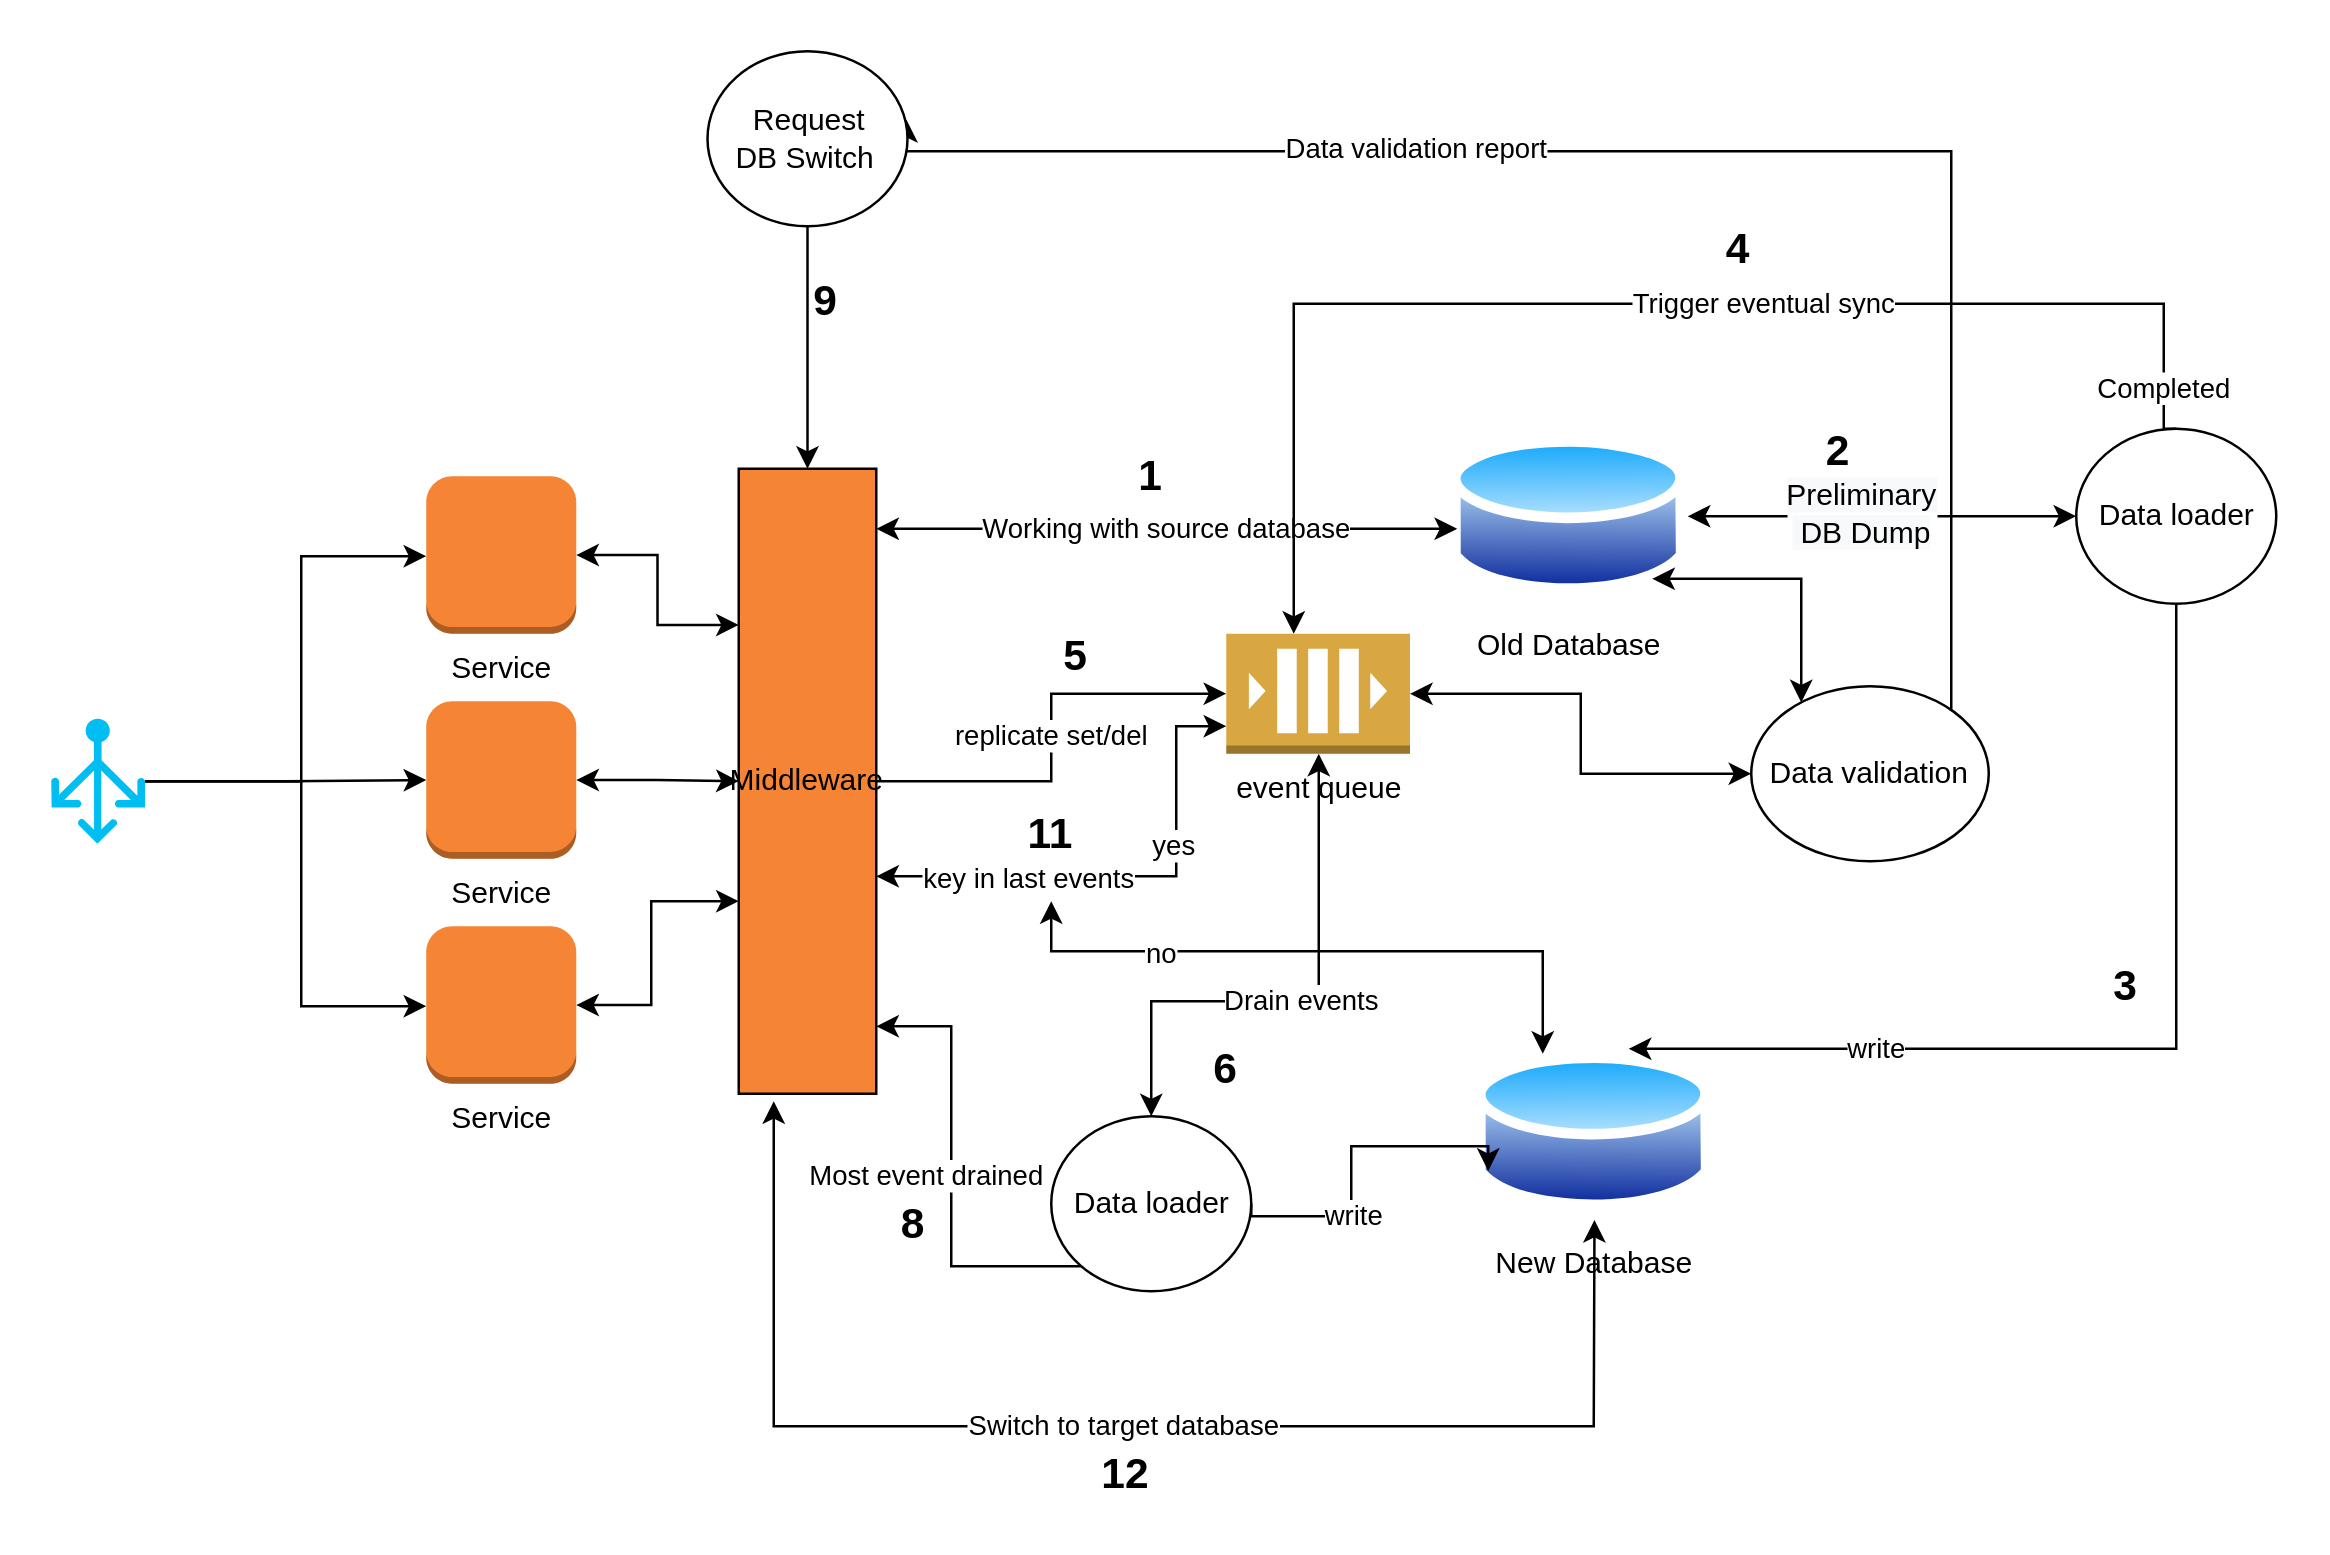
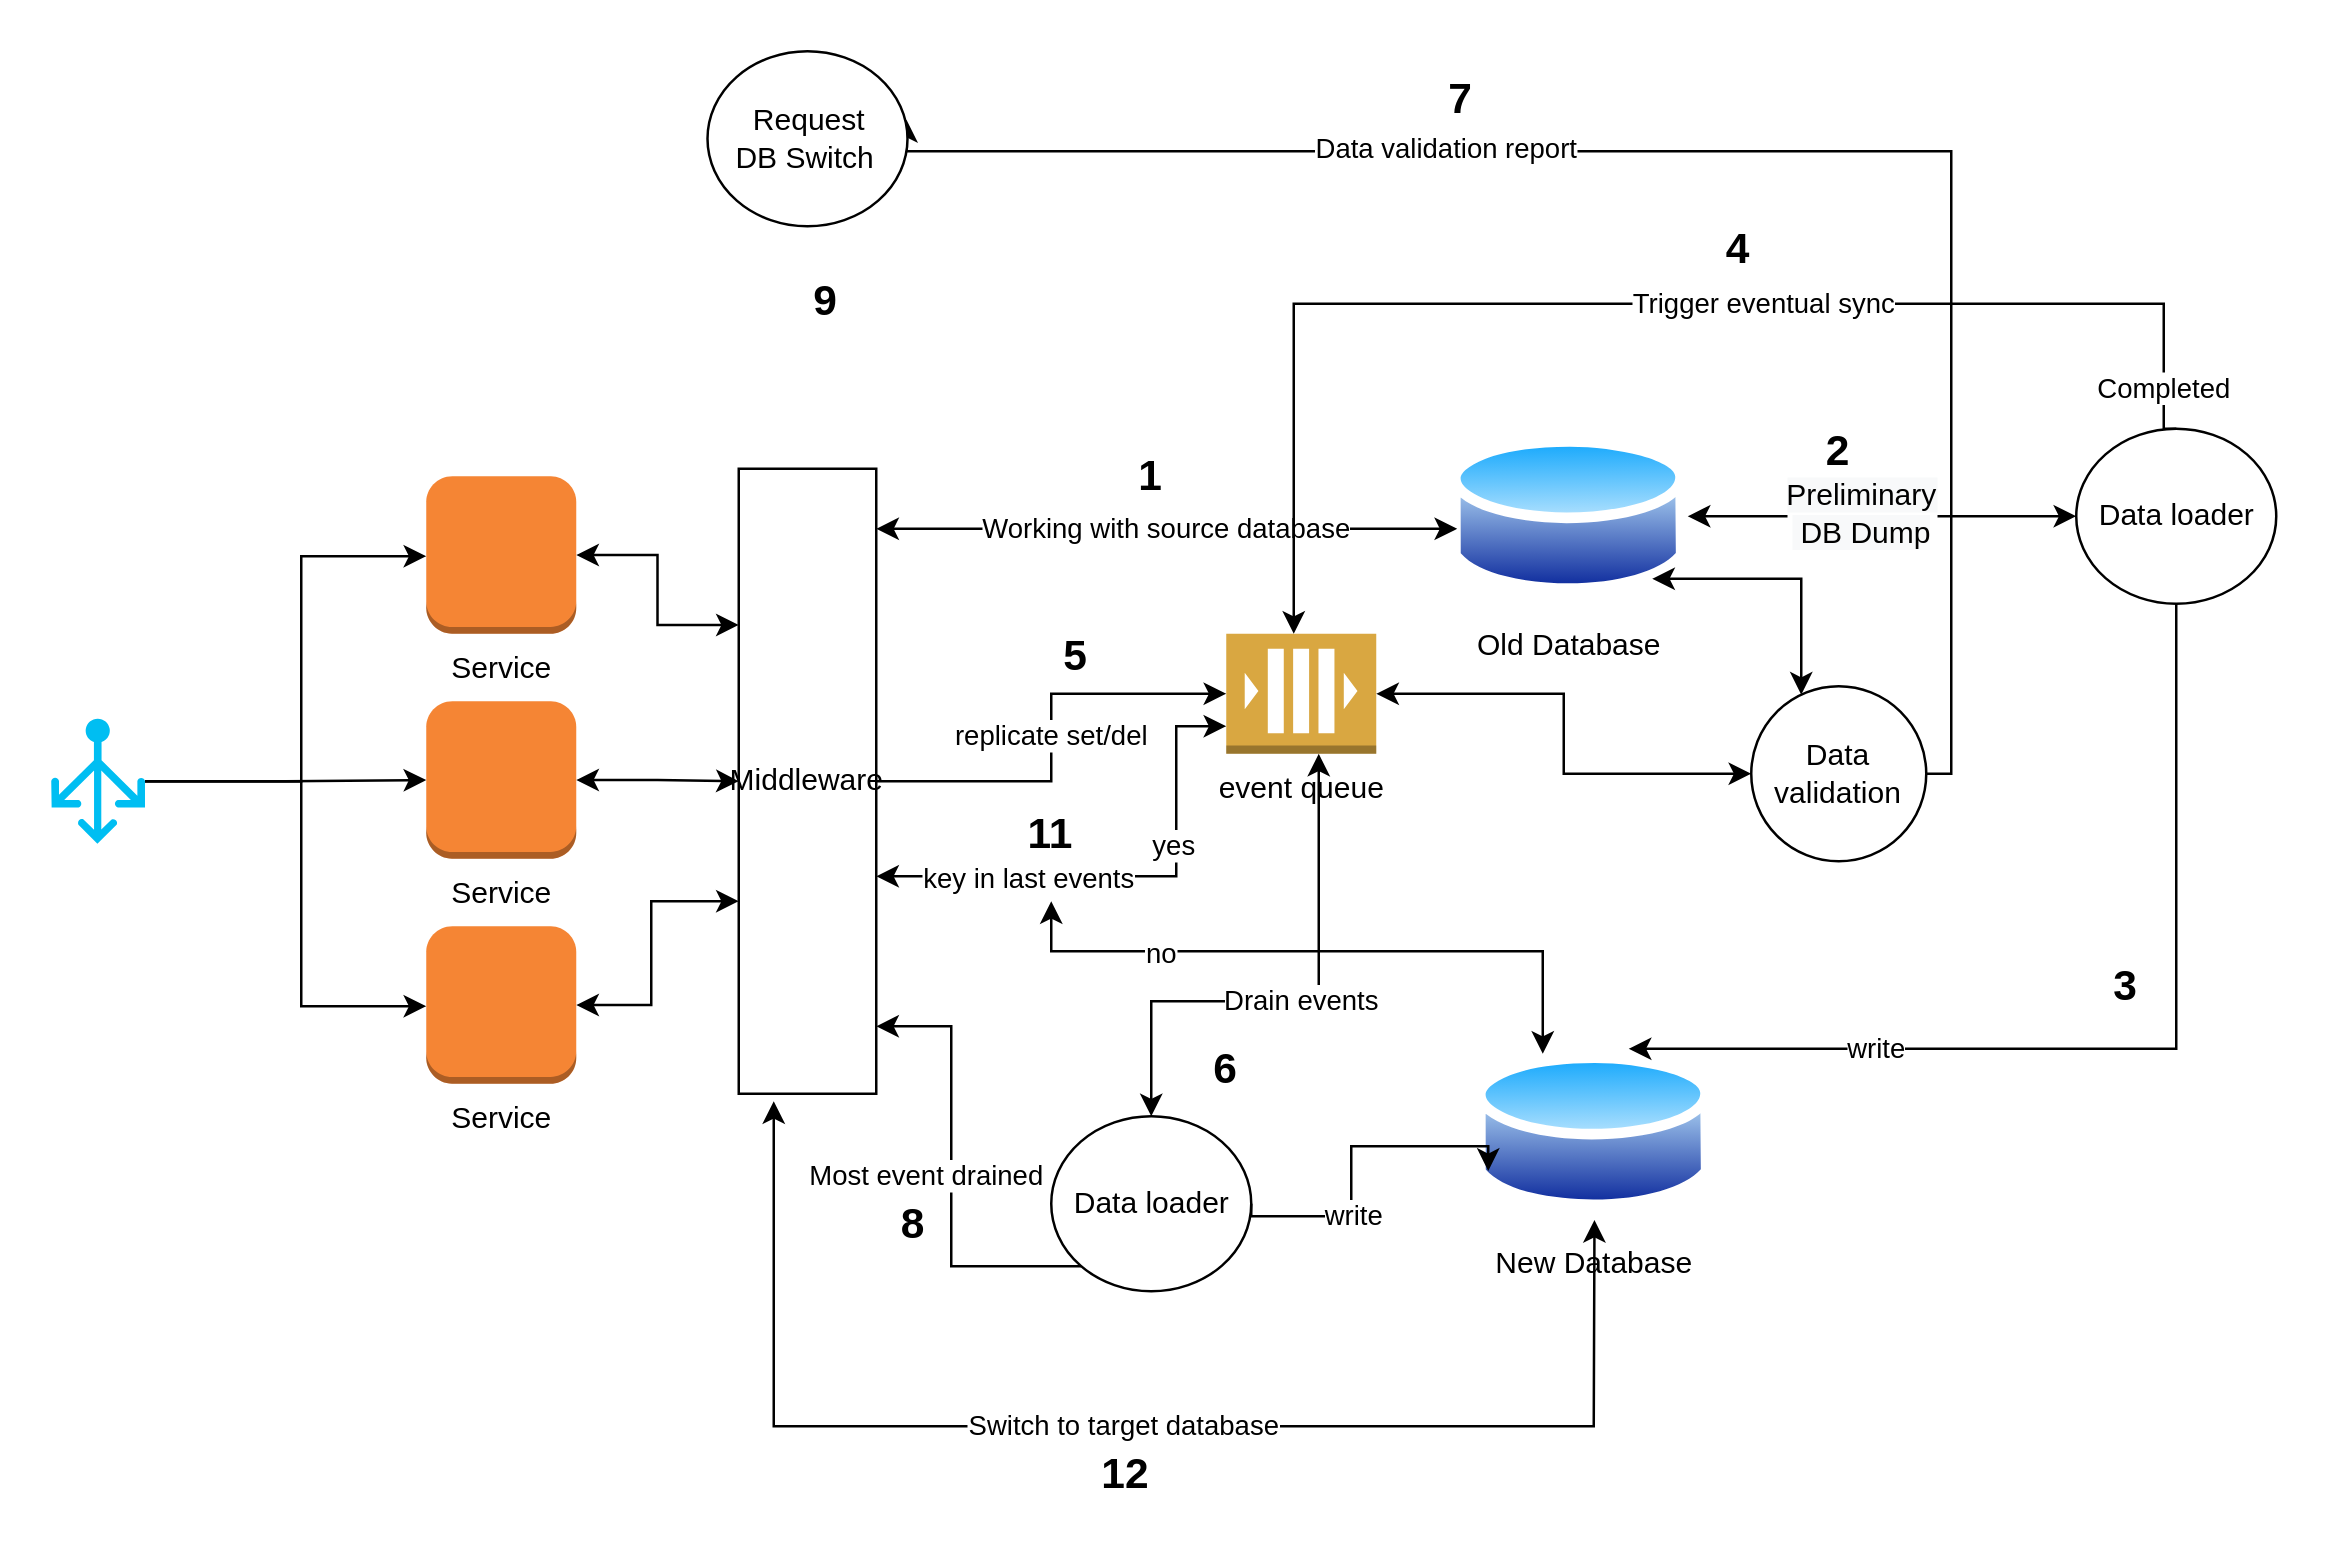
node "7": added
edge "Request DB Switch" -> "Middleware": removed
node "event queue": size 184x120 -> 150x120
node "Data validation": size 238x175 -> 175x175
node "Middleware": fillcolor #f58534 -> #ffffff
